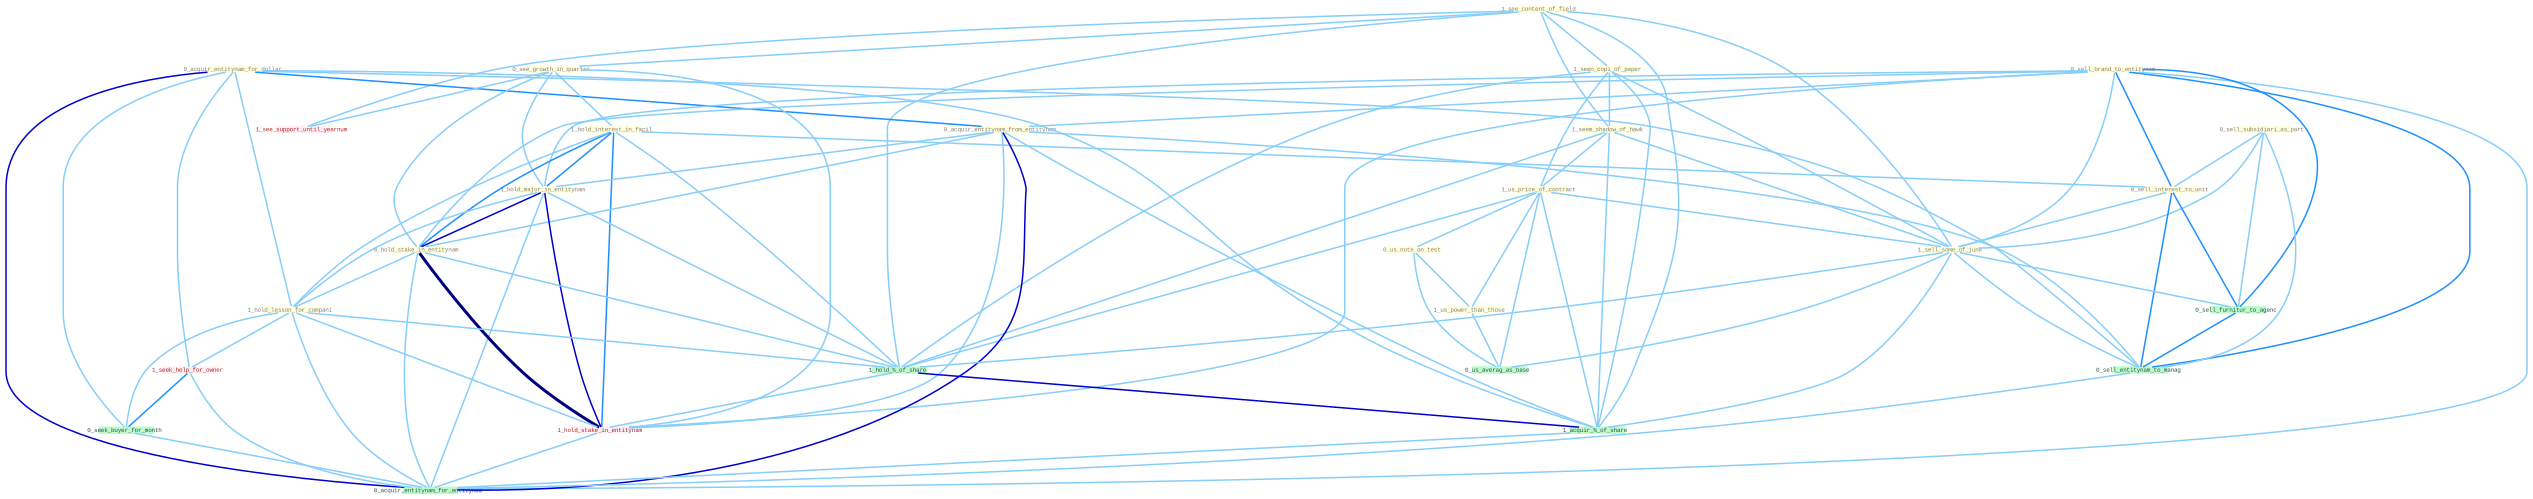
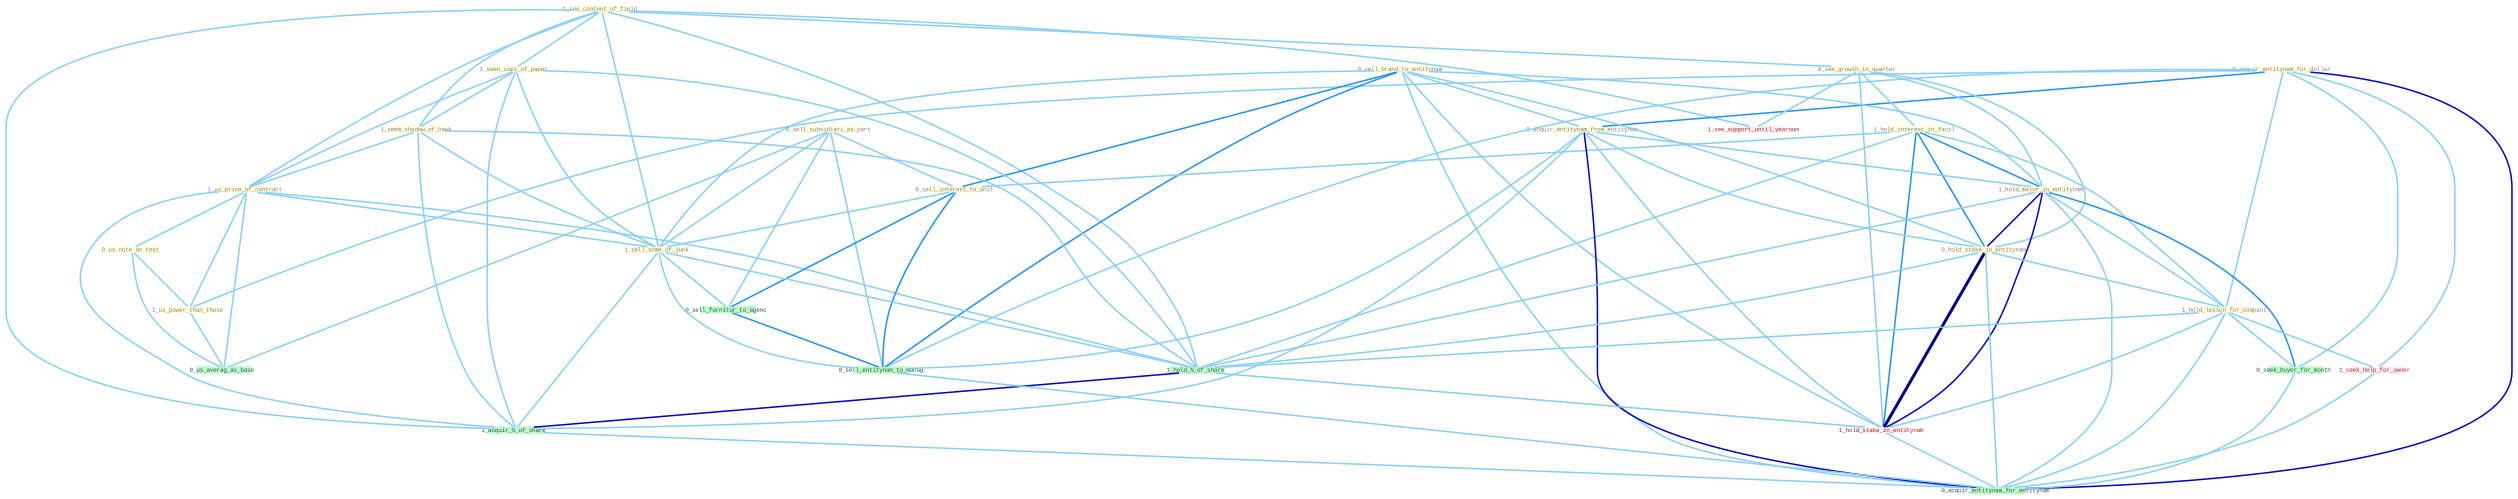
edge "1_see_content_of_field" -- "1_us_price_of_contract": added
edge "0_acquir_entitynam_for_dollar" -- "1_acquir_%_of_share": now "0_acquir_entitynam_for_dollar" -- "1_us_power_than_those"
edge "0_sell_brand_to_entitynam" -- "0_sell_furnitur_to_agenc": removed
edge "1_sell_some_of_junk" -- "0_us_averag_as_base": now "0_sell_subsidiari_as_part" -- "0_us_averag_as_base"
edge "1_seek_help_for_owner" -- "0_seek_buyer_for_month": now "1_hold_major_in_entitynam" -- "0_seek_buyer_for_month"
